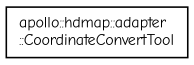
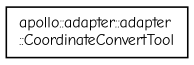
node "apollo::hdmap::adapter ::CoordinateConvertTool": label "apollo::hdmap::adapter ::CoordinateConvertTool" -> "apollo::adapter::adapter ::CoordinateConvertTool"
